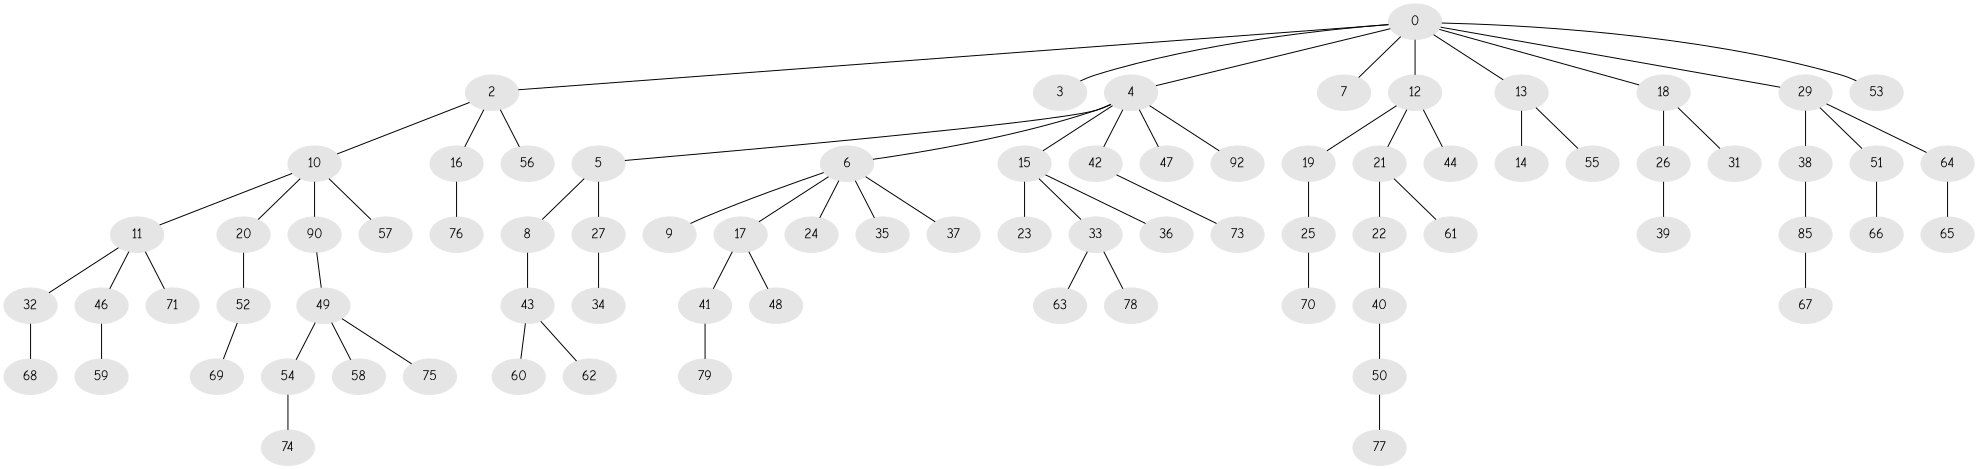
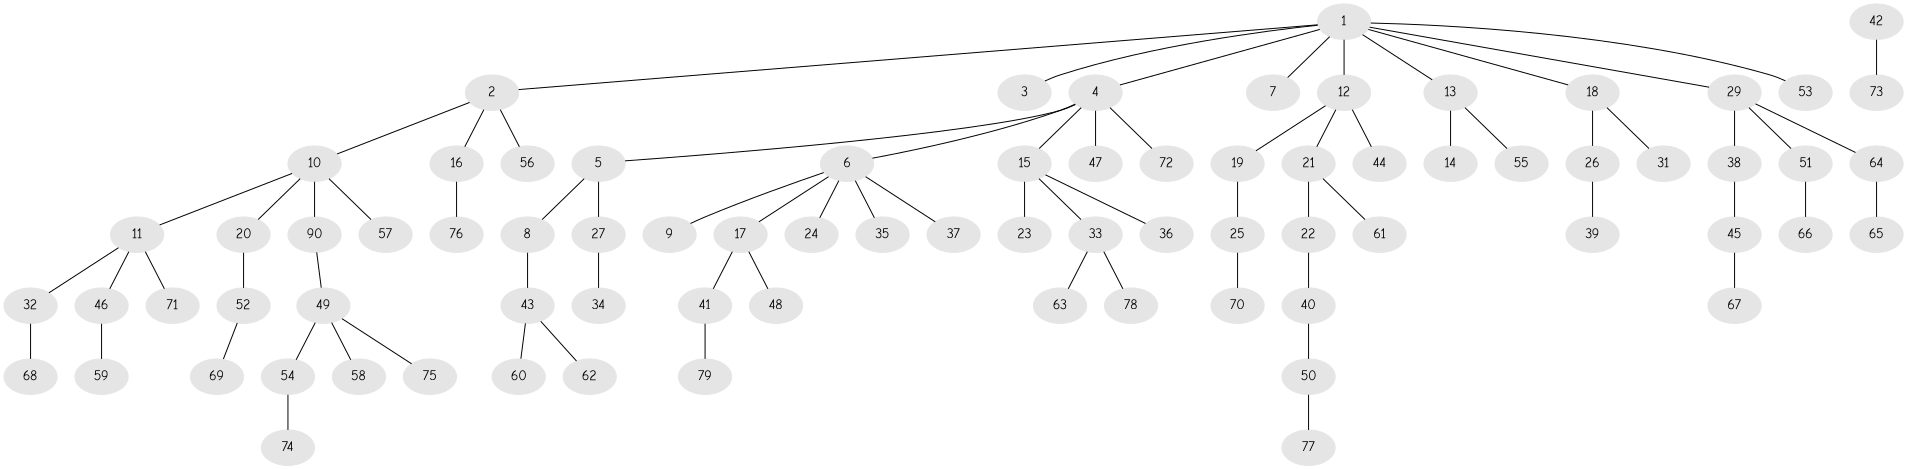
node "0": label "0" -> "1"
edge "4" -- "42": removed
node "92": label "92" -> "72"
node "85": label "85" -> "45"
